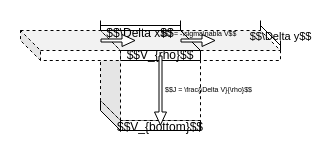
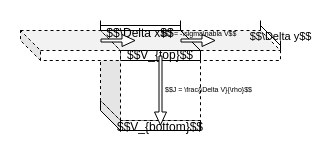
node "$$V_{rho}$$": label "$$V_{rho}$$" -> "$$V_{top}$$"
